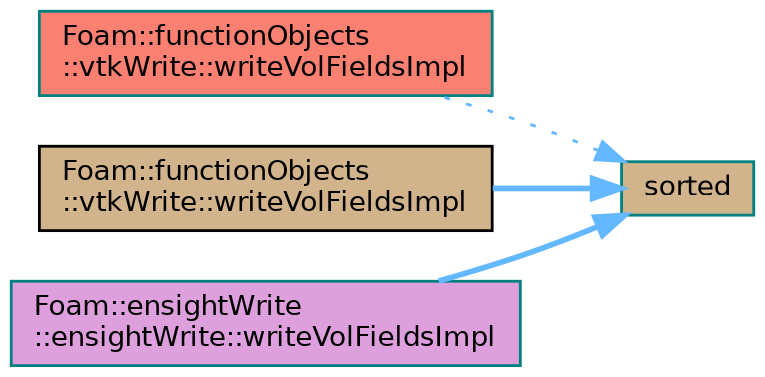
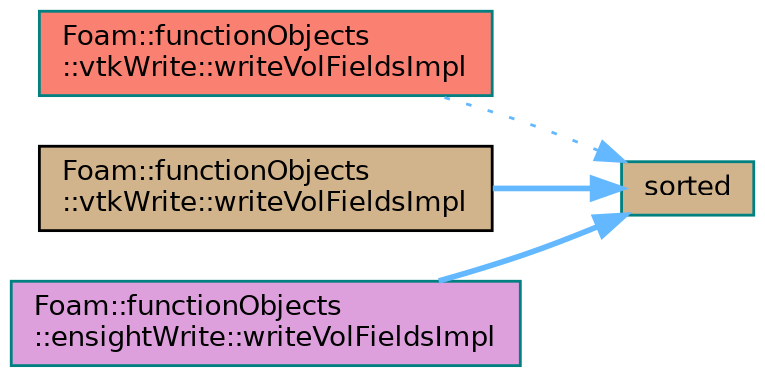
node "Foam::ensightWrite ::ensightWrite::writeVolFieldsImpl": label "Foam::ensightWrite ::ensightWrite::writeVolFieldsImpl" -> "Foam::functionObjects ::ensightWrite::writeVolFieldsImpl"
